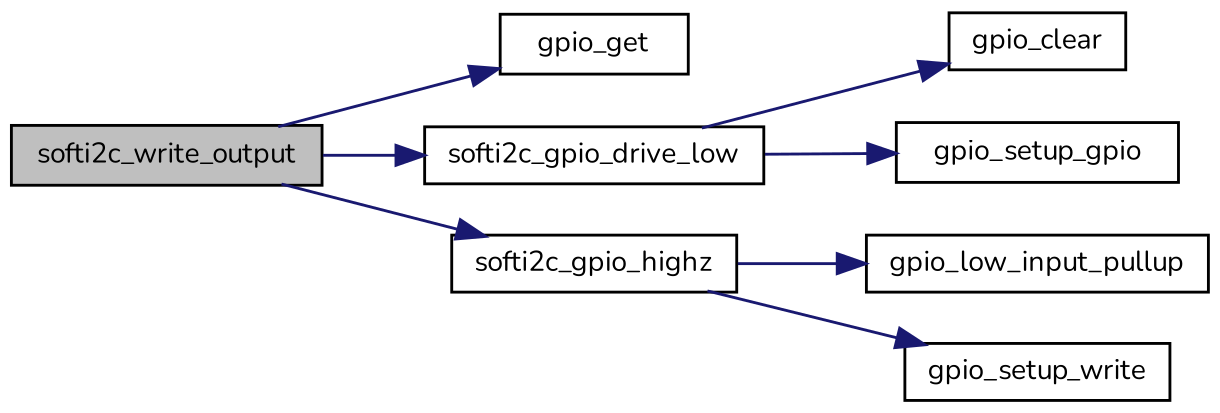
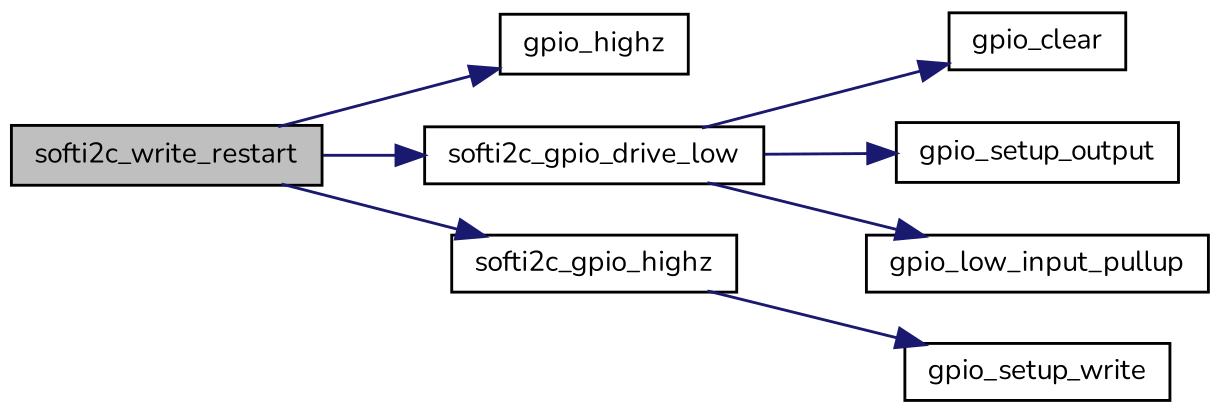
node "gpio_get": label "gpio_get" -> "gpio_highz"
node "gpio_setup_gpio": label "gpio_setup_gpio" -> "gpio_setup_output"
node "softi2c_write_output": label "softi2c_write_output" -> "softi2c_write_restart"
edge "softi2c_gpio_highz" -> "gpio_low_input_pullup": now "softi2c_gpio_drive_low" -> "gpio_low_input_pullup"
